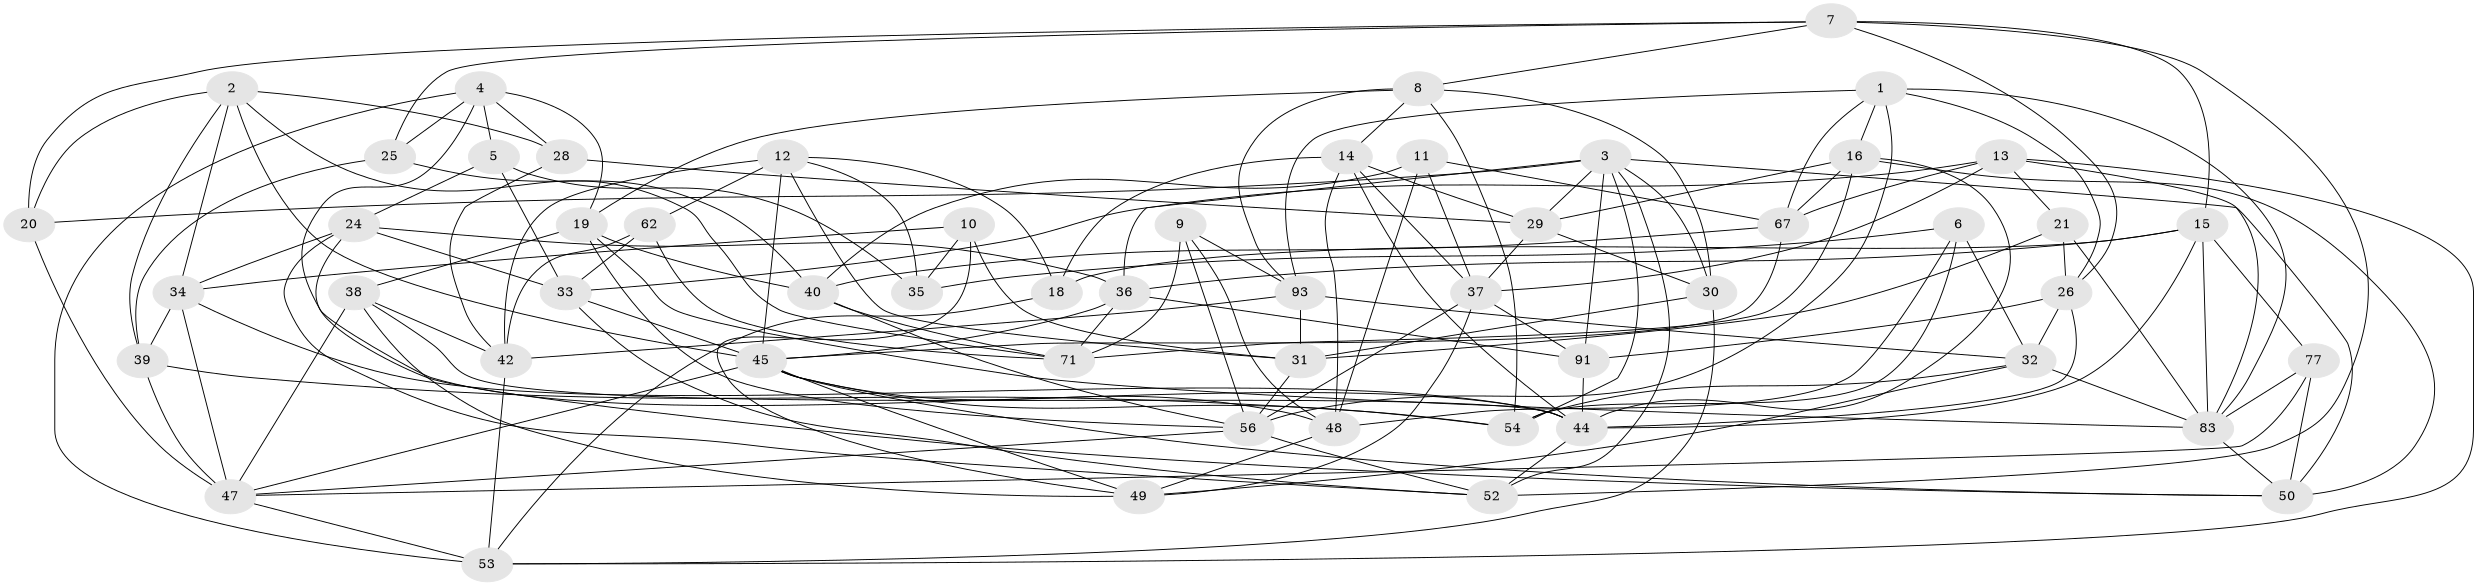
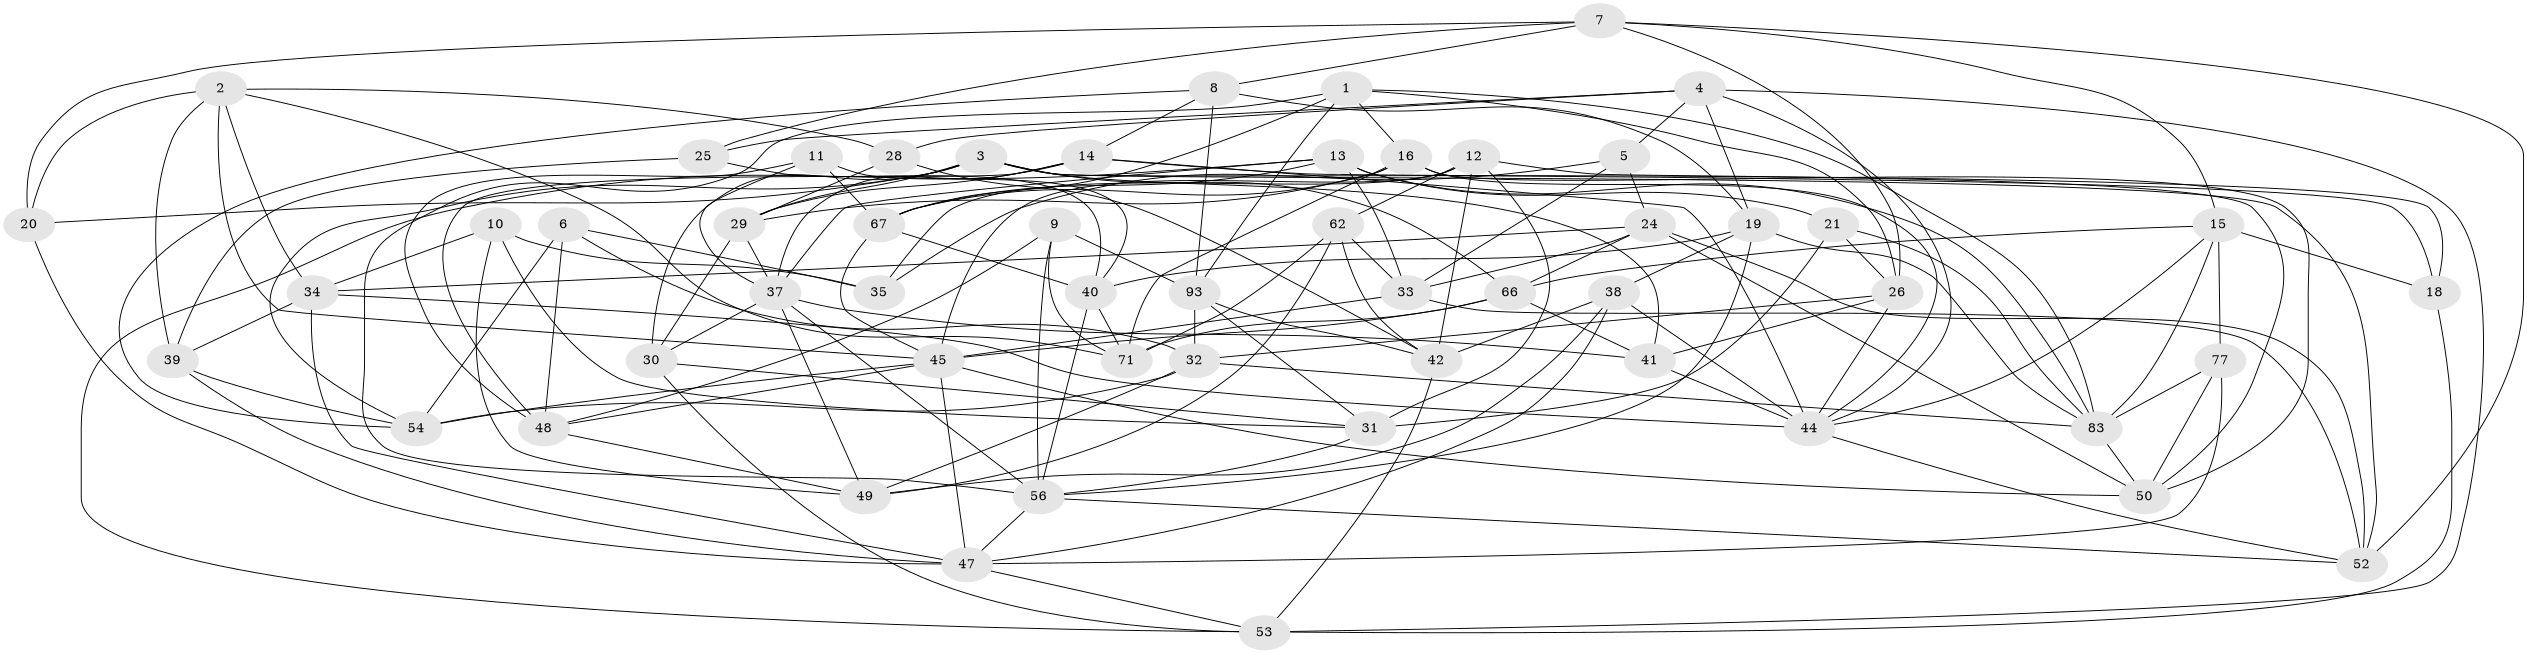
edge "8" -- "30": now "37" -- "30"
node "36": label "36" -> "66"
node "91": label "91" -> "41"
edge "45" -- "49": now "62" -- "49"
